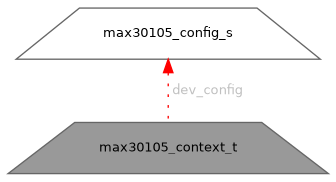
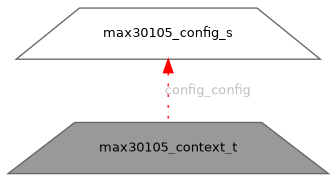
edge "max30105_context_t" -> "max30105_config_s": label " dev_config" -> " config_config"
